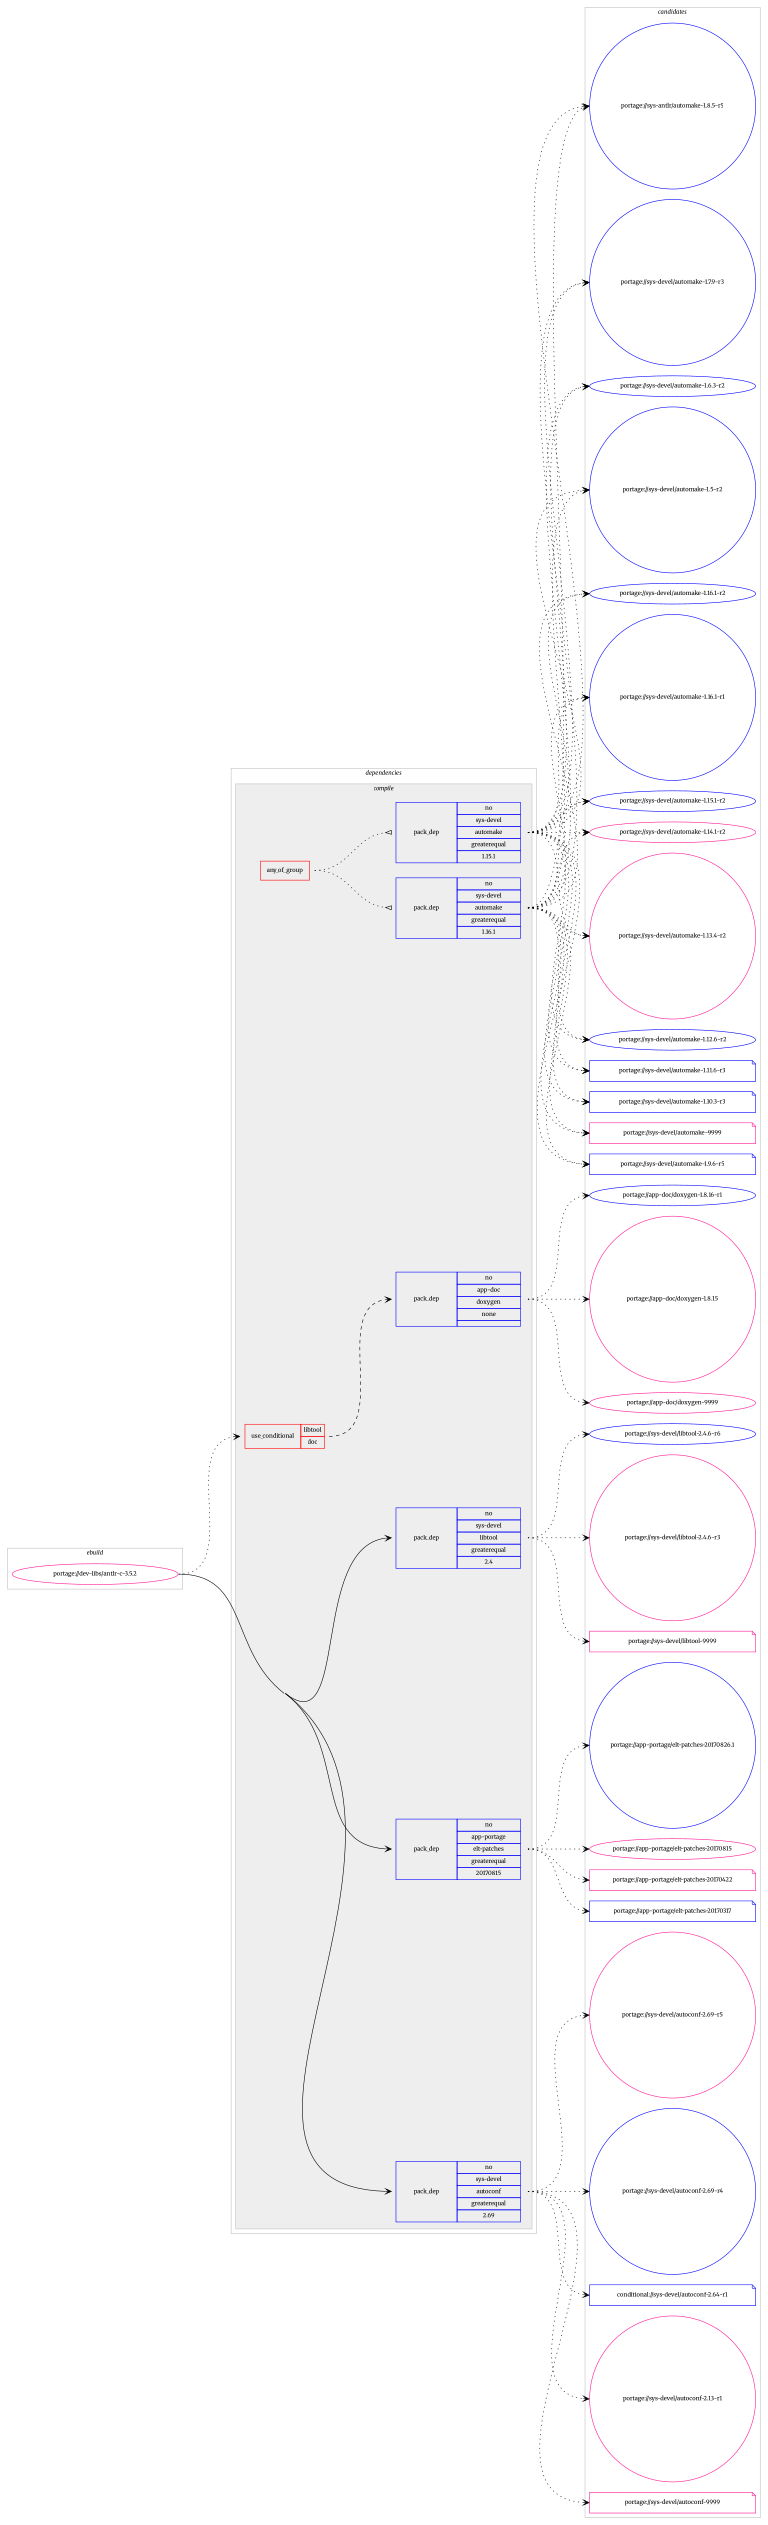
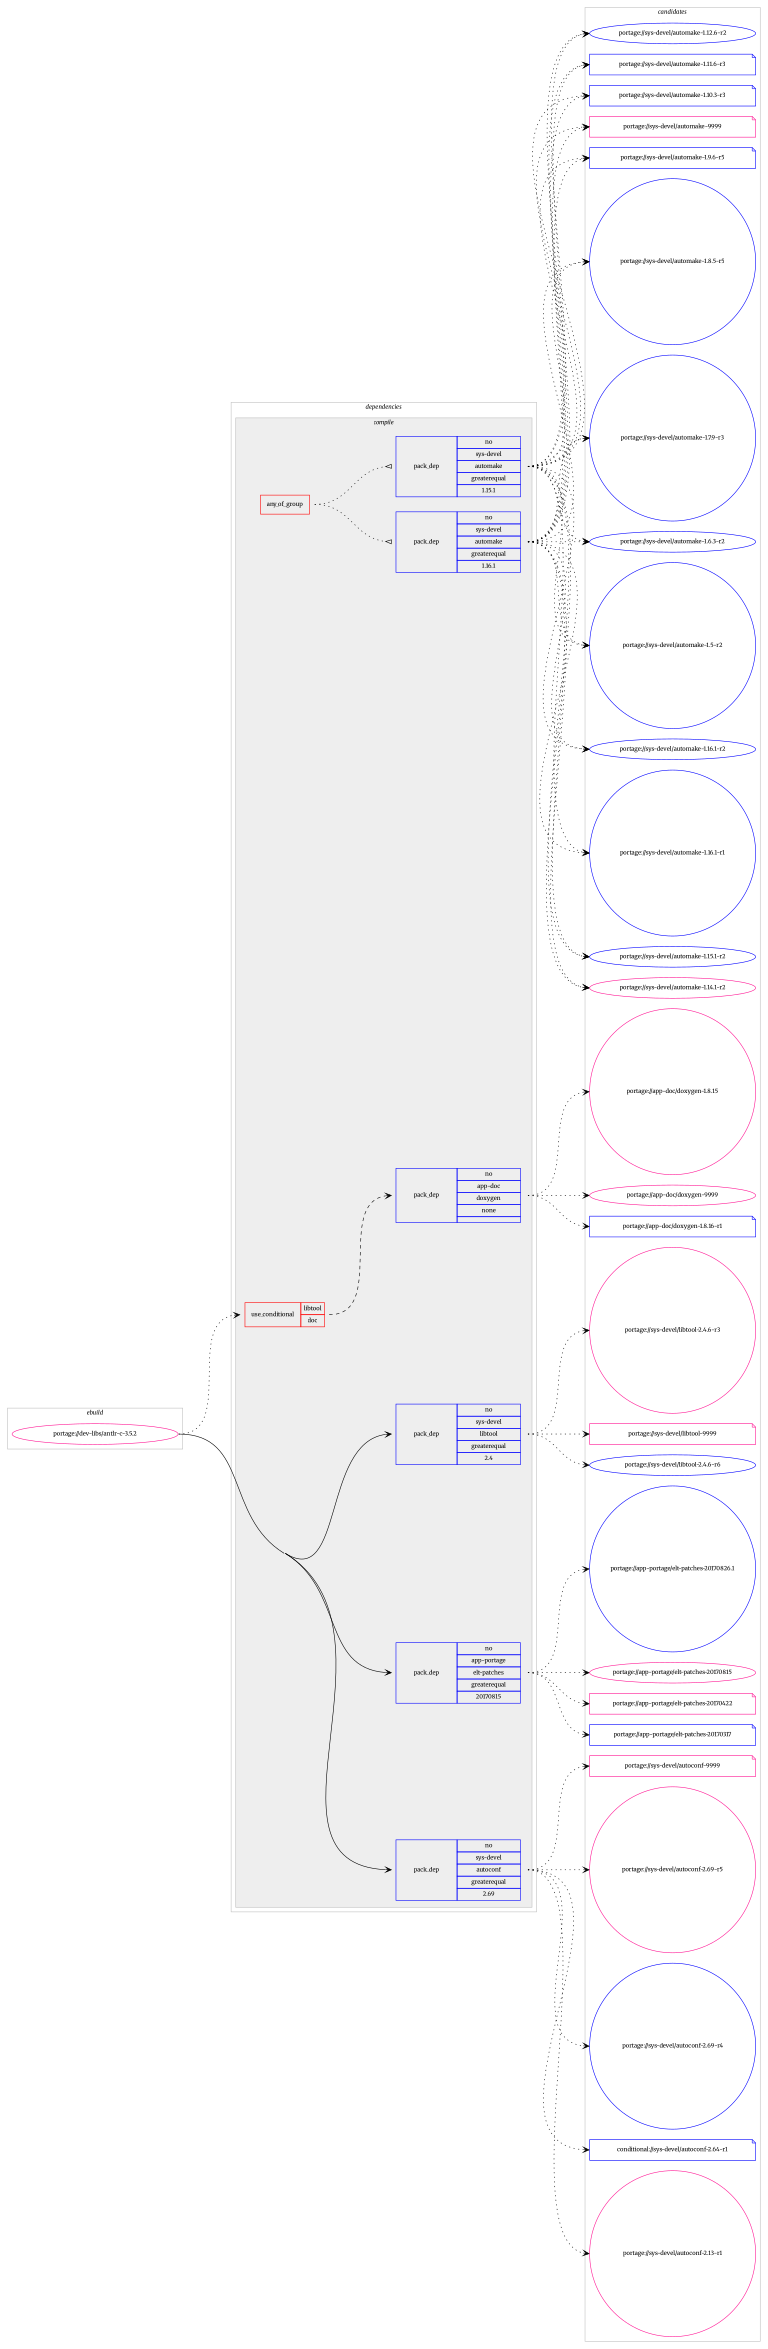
node "portage://sys-antlr/automake-1.8.5-r5": label "portage://sys-antlr/automake-1.8.5-r5" -> "portage://sys-devel/automake-1.8.5-r5"
node "portage://sys-devel/automake-1.13.4-r2": removed
node "portage://app-doc/doxygen-1.8.16-r1": shape ellipse -> note
